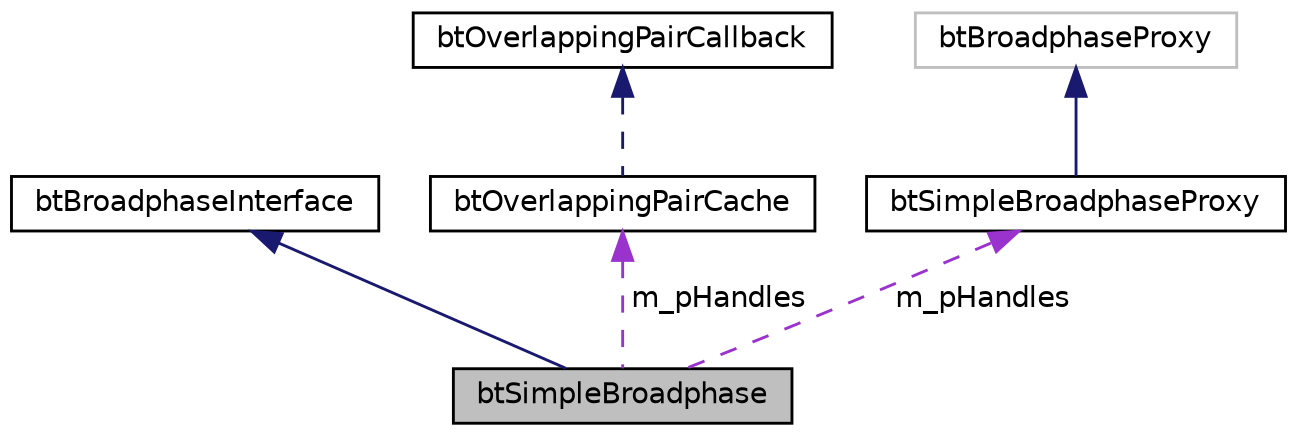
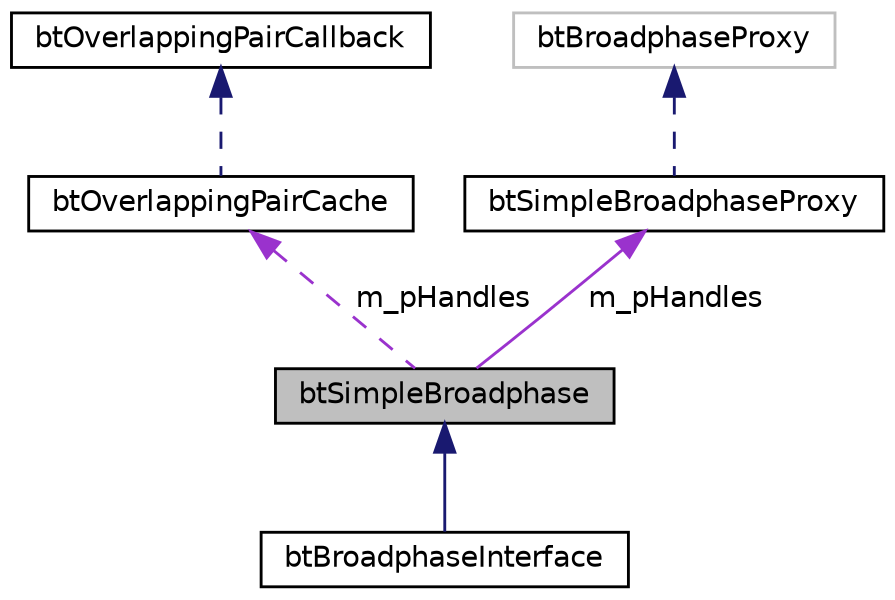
edge "btSimpleBroadphaseProxy" -> "btBroadphaseProxy": style solid -> dashed
edge "btSimpleBroadphase" -> "btBroadphaseInterface": reversed
edge "btSimpleBroadphase" -> "btSimpleBroadphaseProxy": style dashed -> solid
